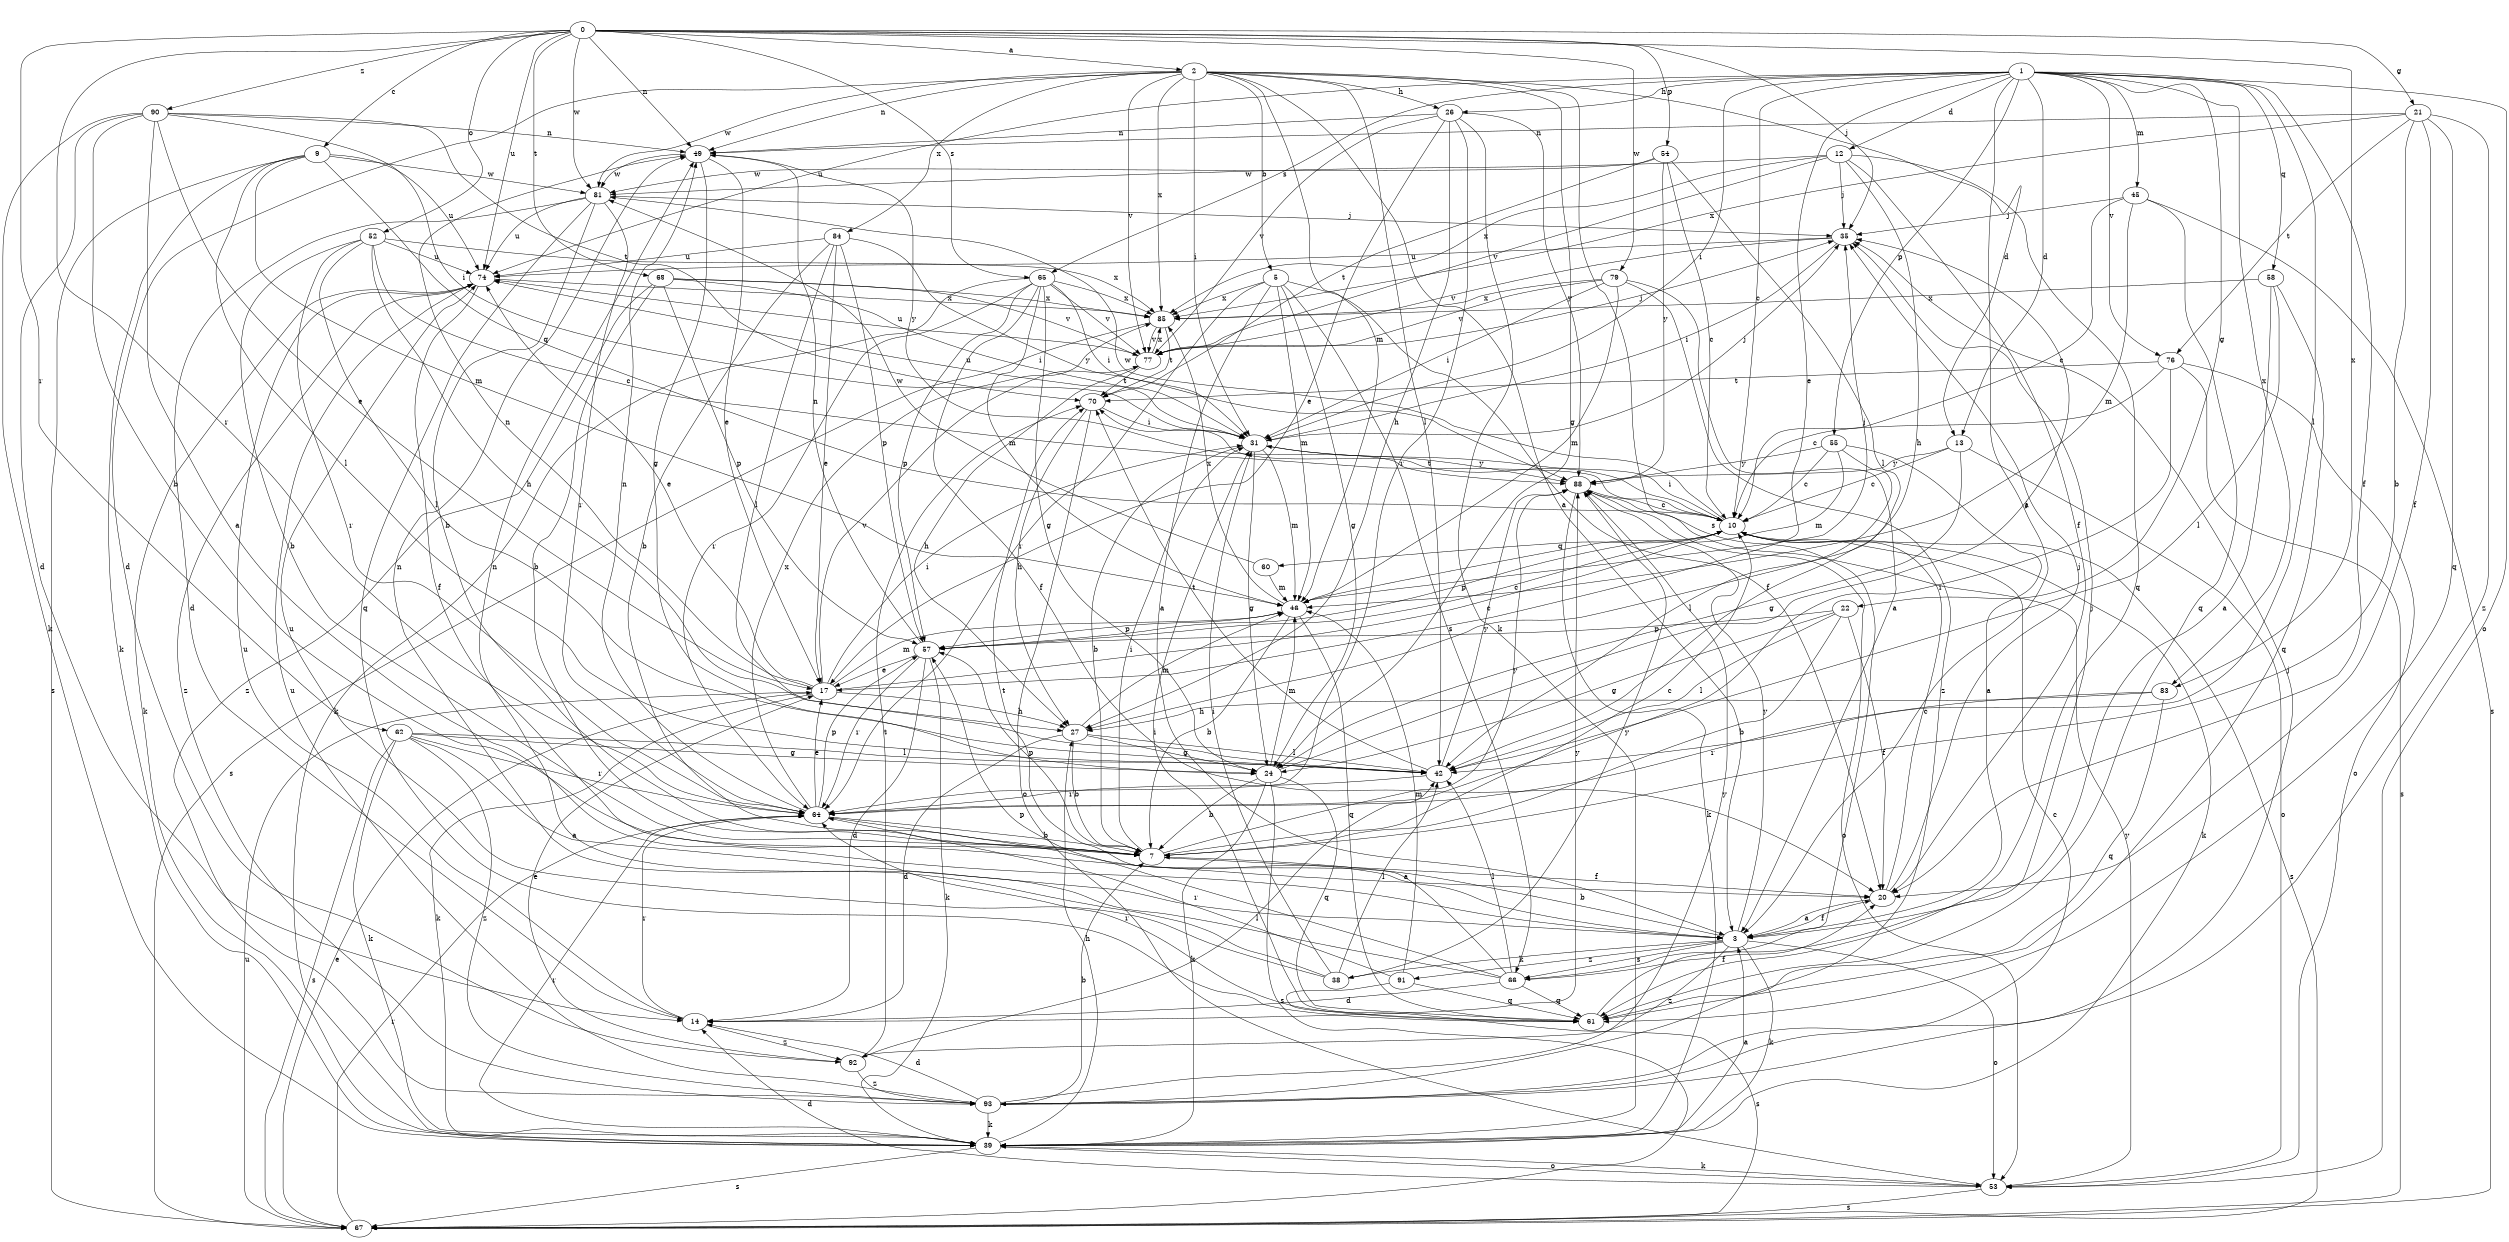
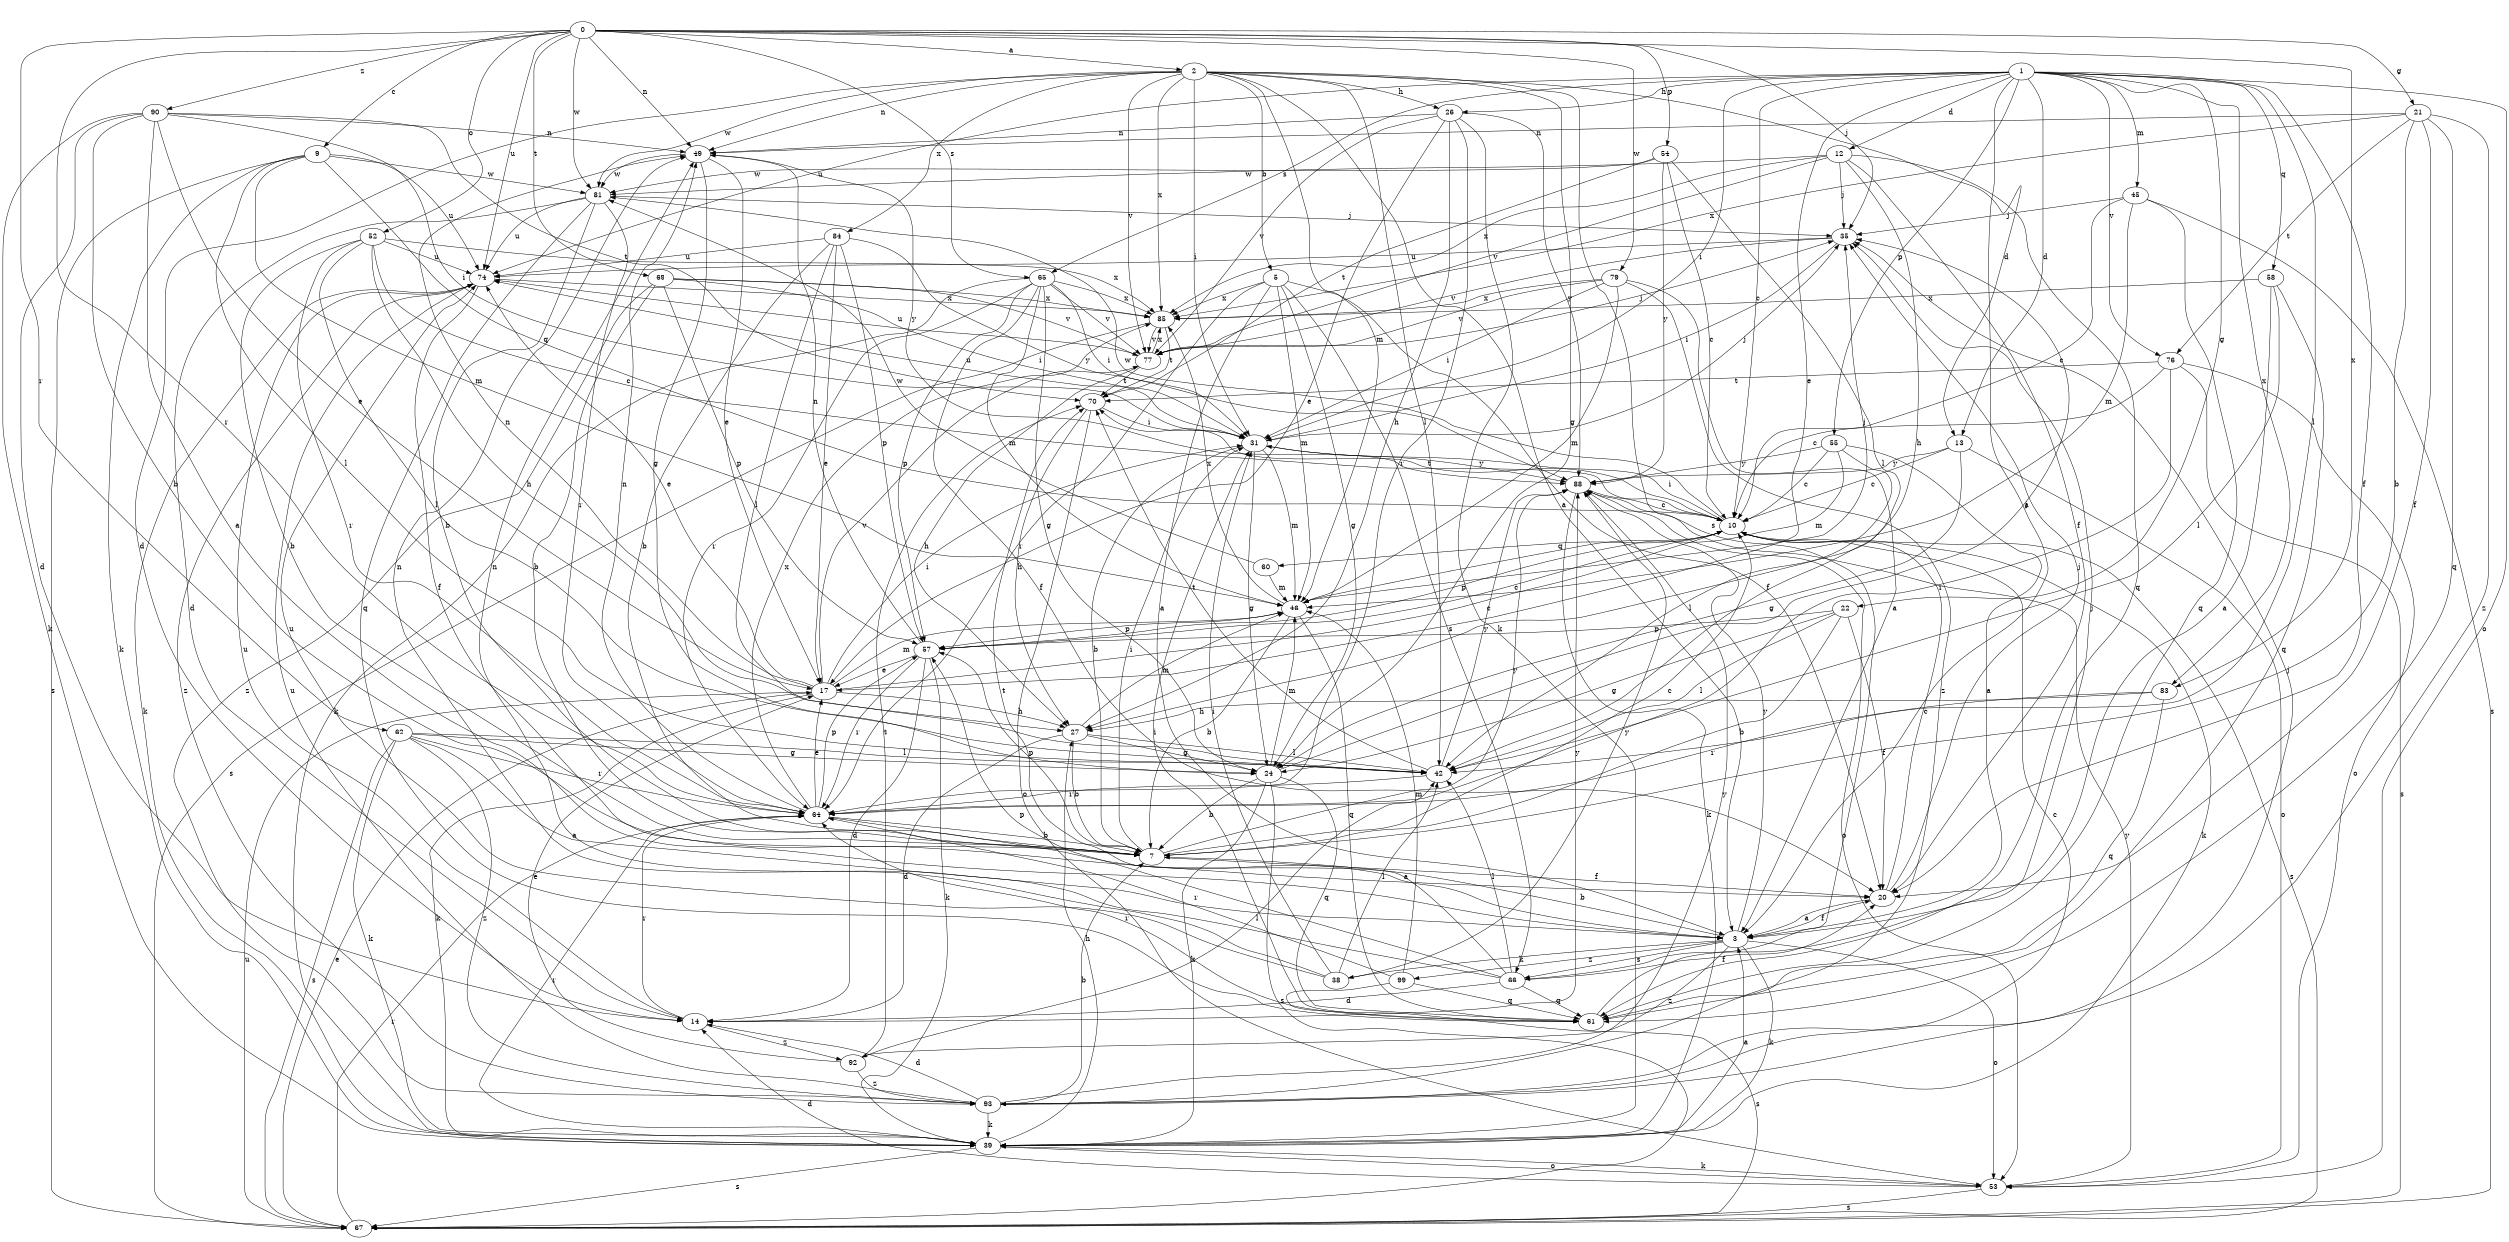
edge "2" -> "92": now "2" -> "14"
node "91": label "91" -> "99"
